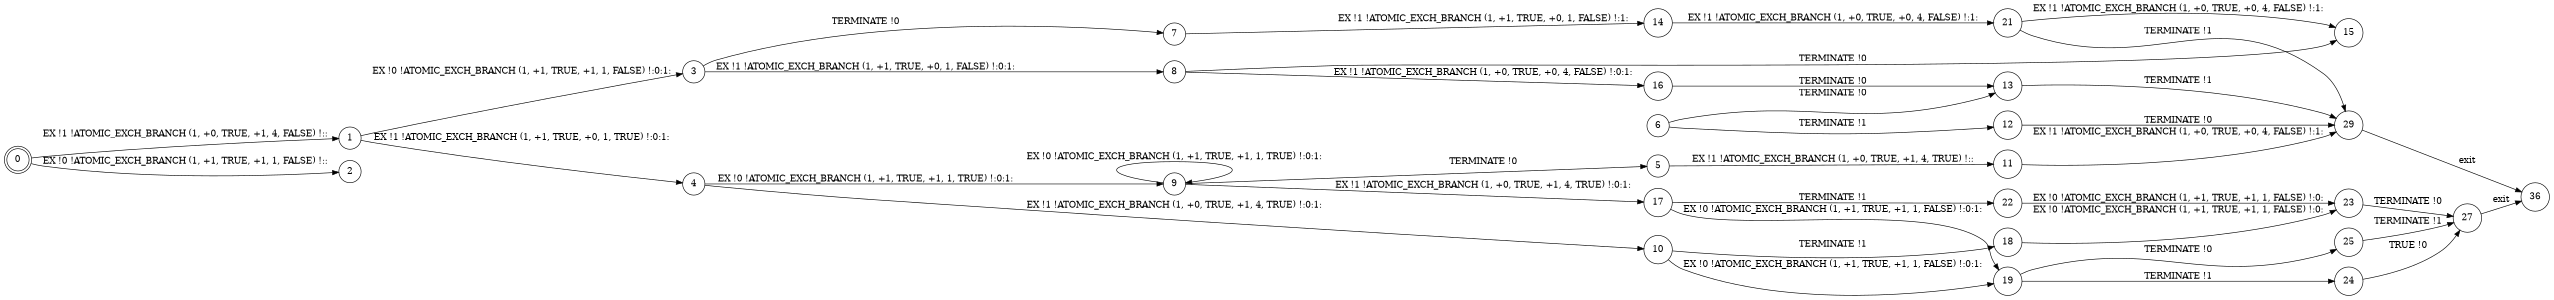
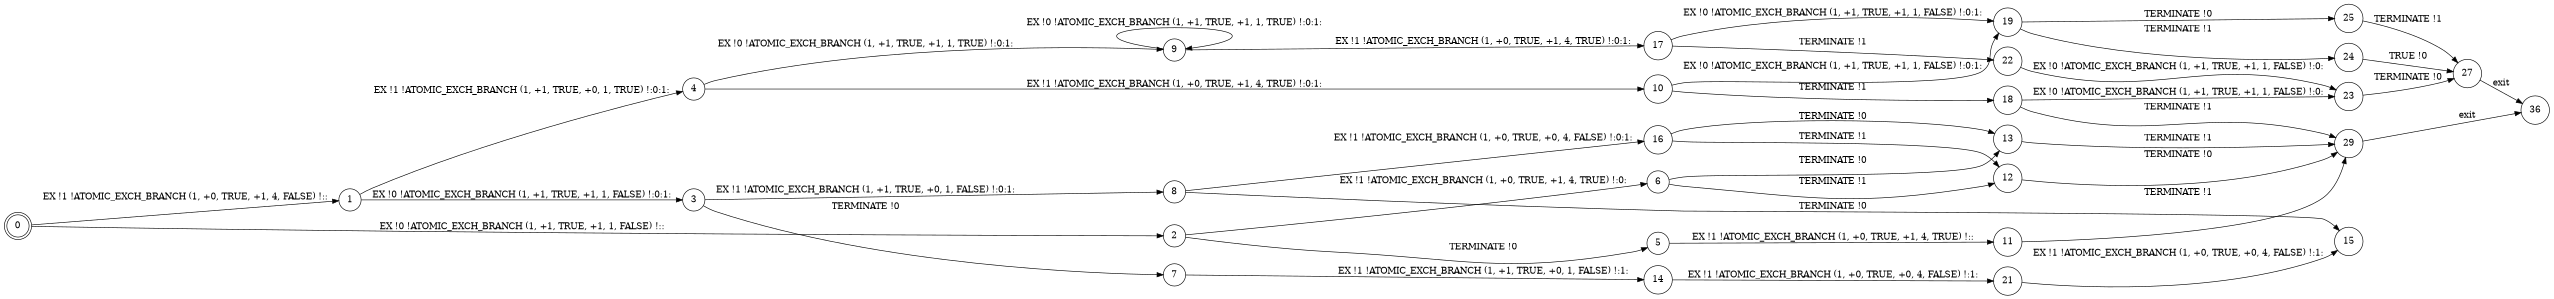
edge "21" -> "29": now "18" -> "29"
edge "11" -> "29": label "EX !1 !ATOMIC_EXCH_BRANCH (1, +0, TRUE, +0, 4, FALSE) !:1:" -> "TERMINATE !1"
edge "16" -> "12": added, label "TERMINATE !1"
edge "9" -> "5": now "2" -> "5"
edge "2" -> "6": added, label "EX !1 !ATOMIC_EXCH_BRANCH (1, +0, TRUE, +1, 4, TRUE) !:0:"
